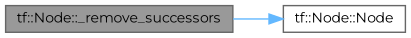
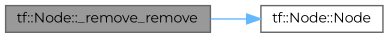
node "tf::Node::_remove_successors": label "tf::Node::_remove_successors" -> "tf::Node::_remove_remove"
